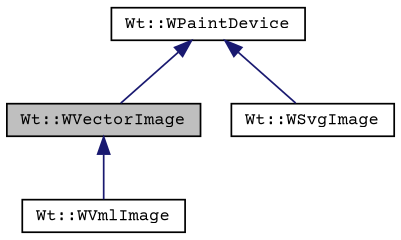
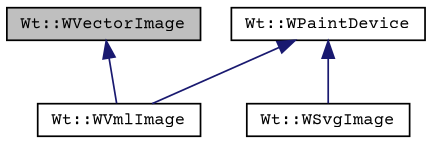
edge "Wt::WVectorImage" -> "Wt::WPaintDevice": now "Wt::WVmlImage" -> "Wt::WPaintDevice"
